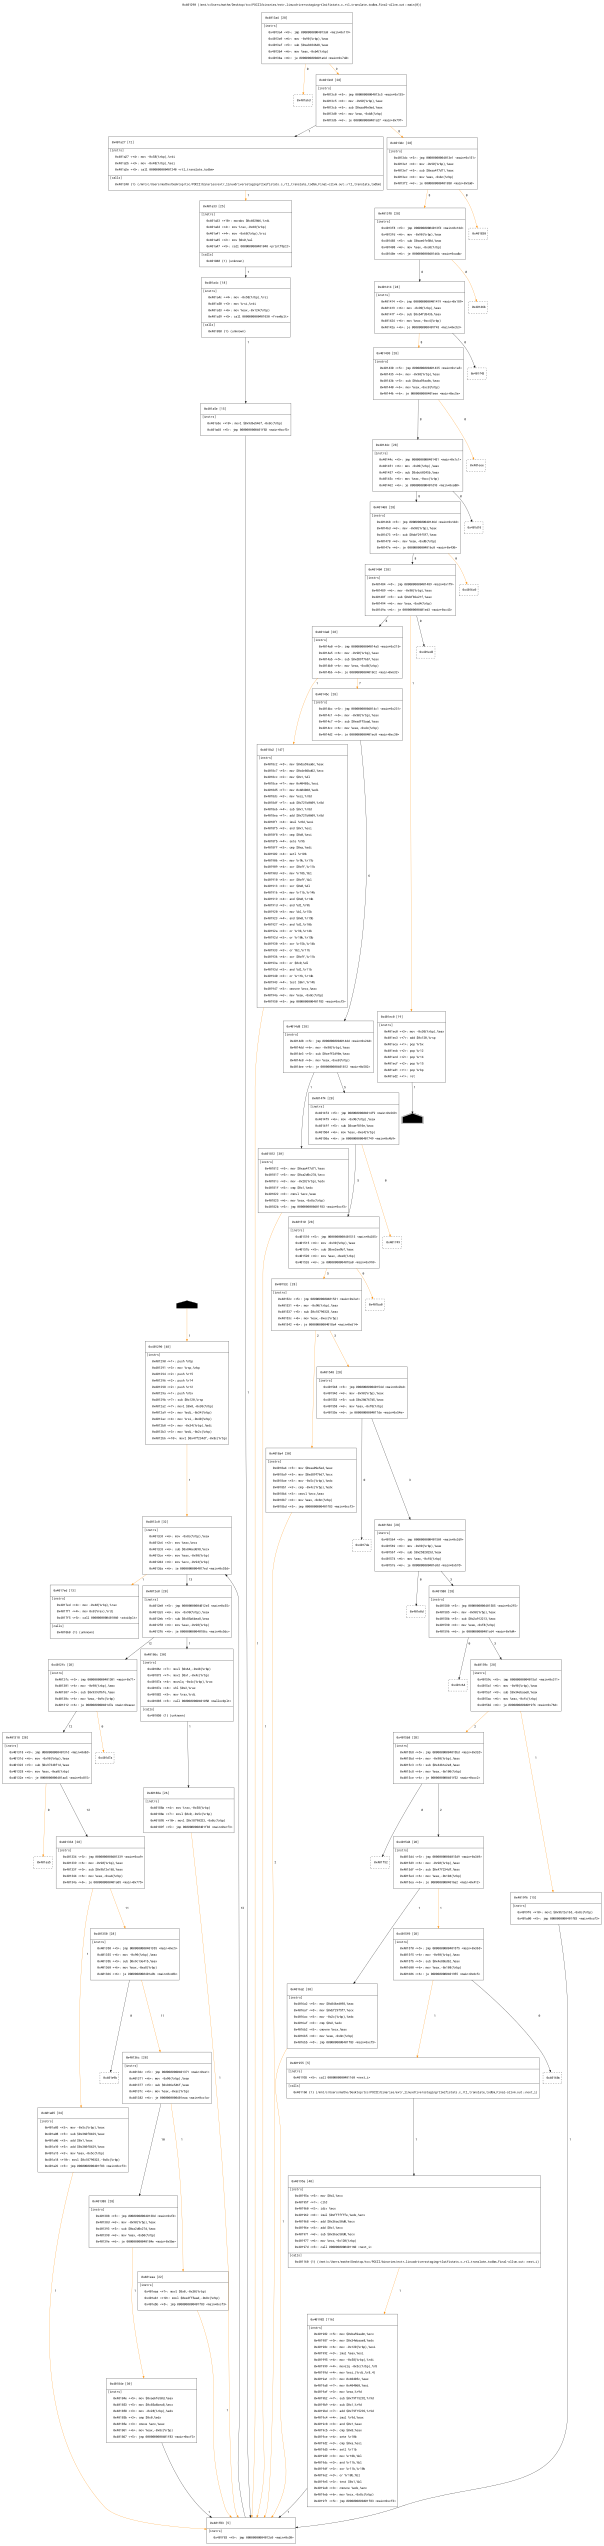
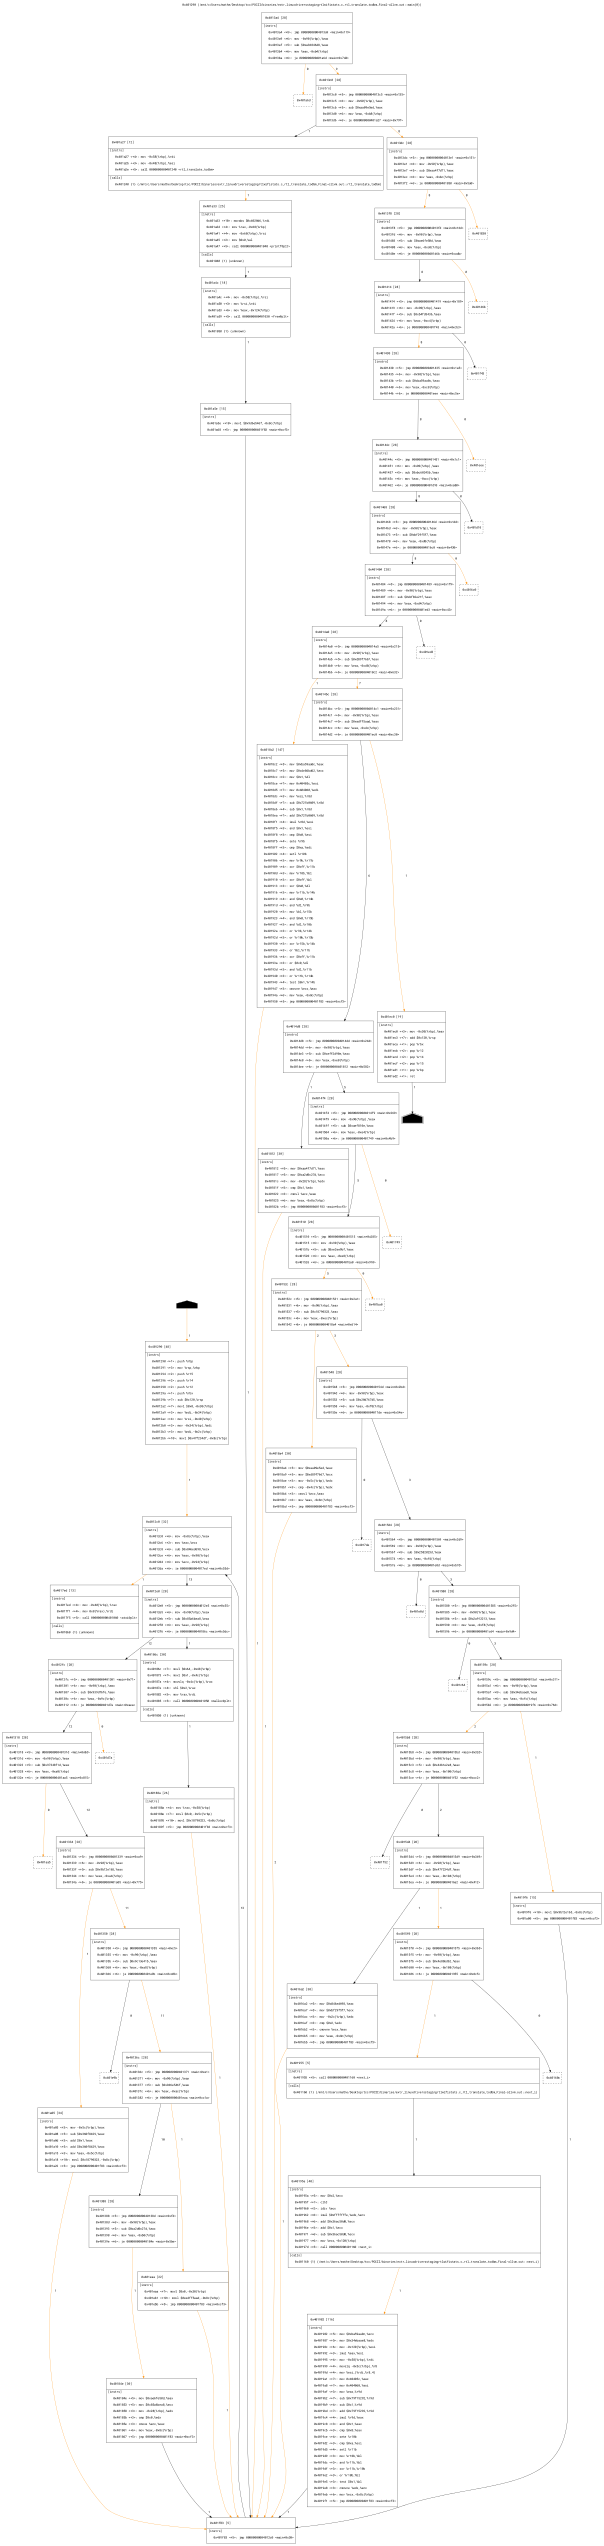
edge "0x401484 [28]" -> "0x401ec0 [19]": now "0x4014bc [28]" -> "0x401ec0 [19]"
